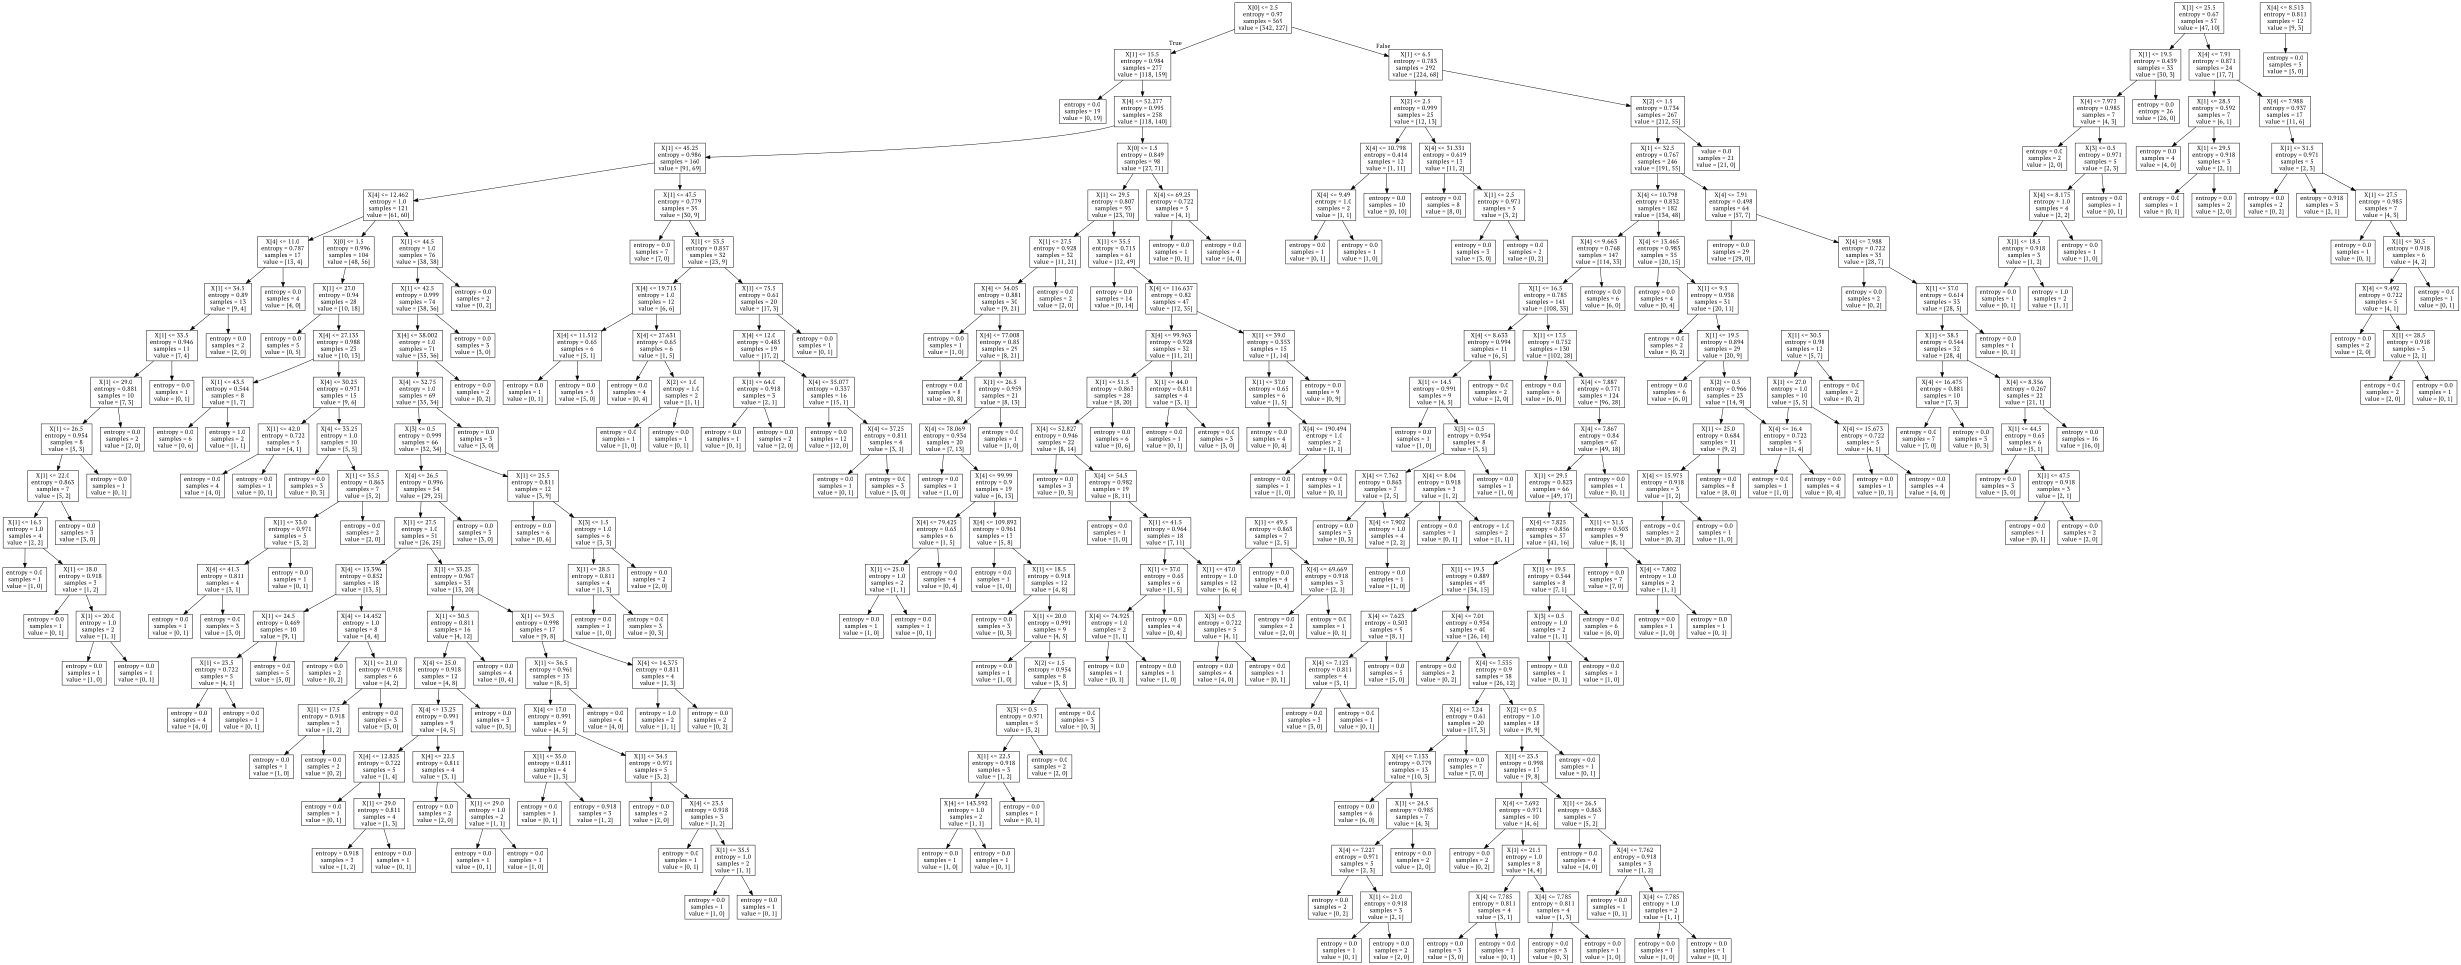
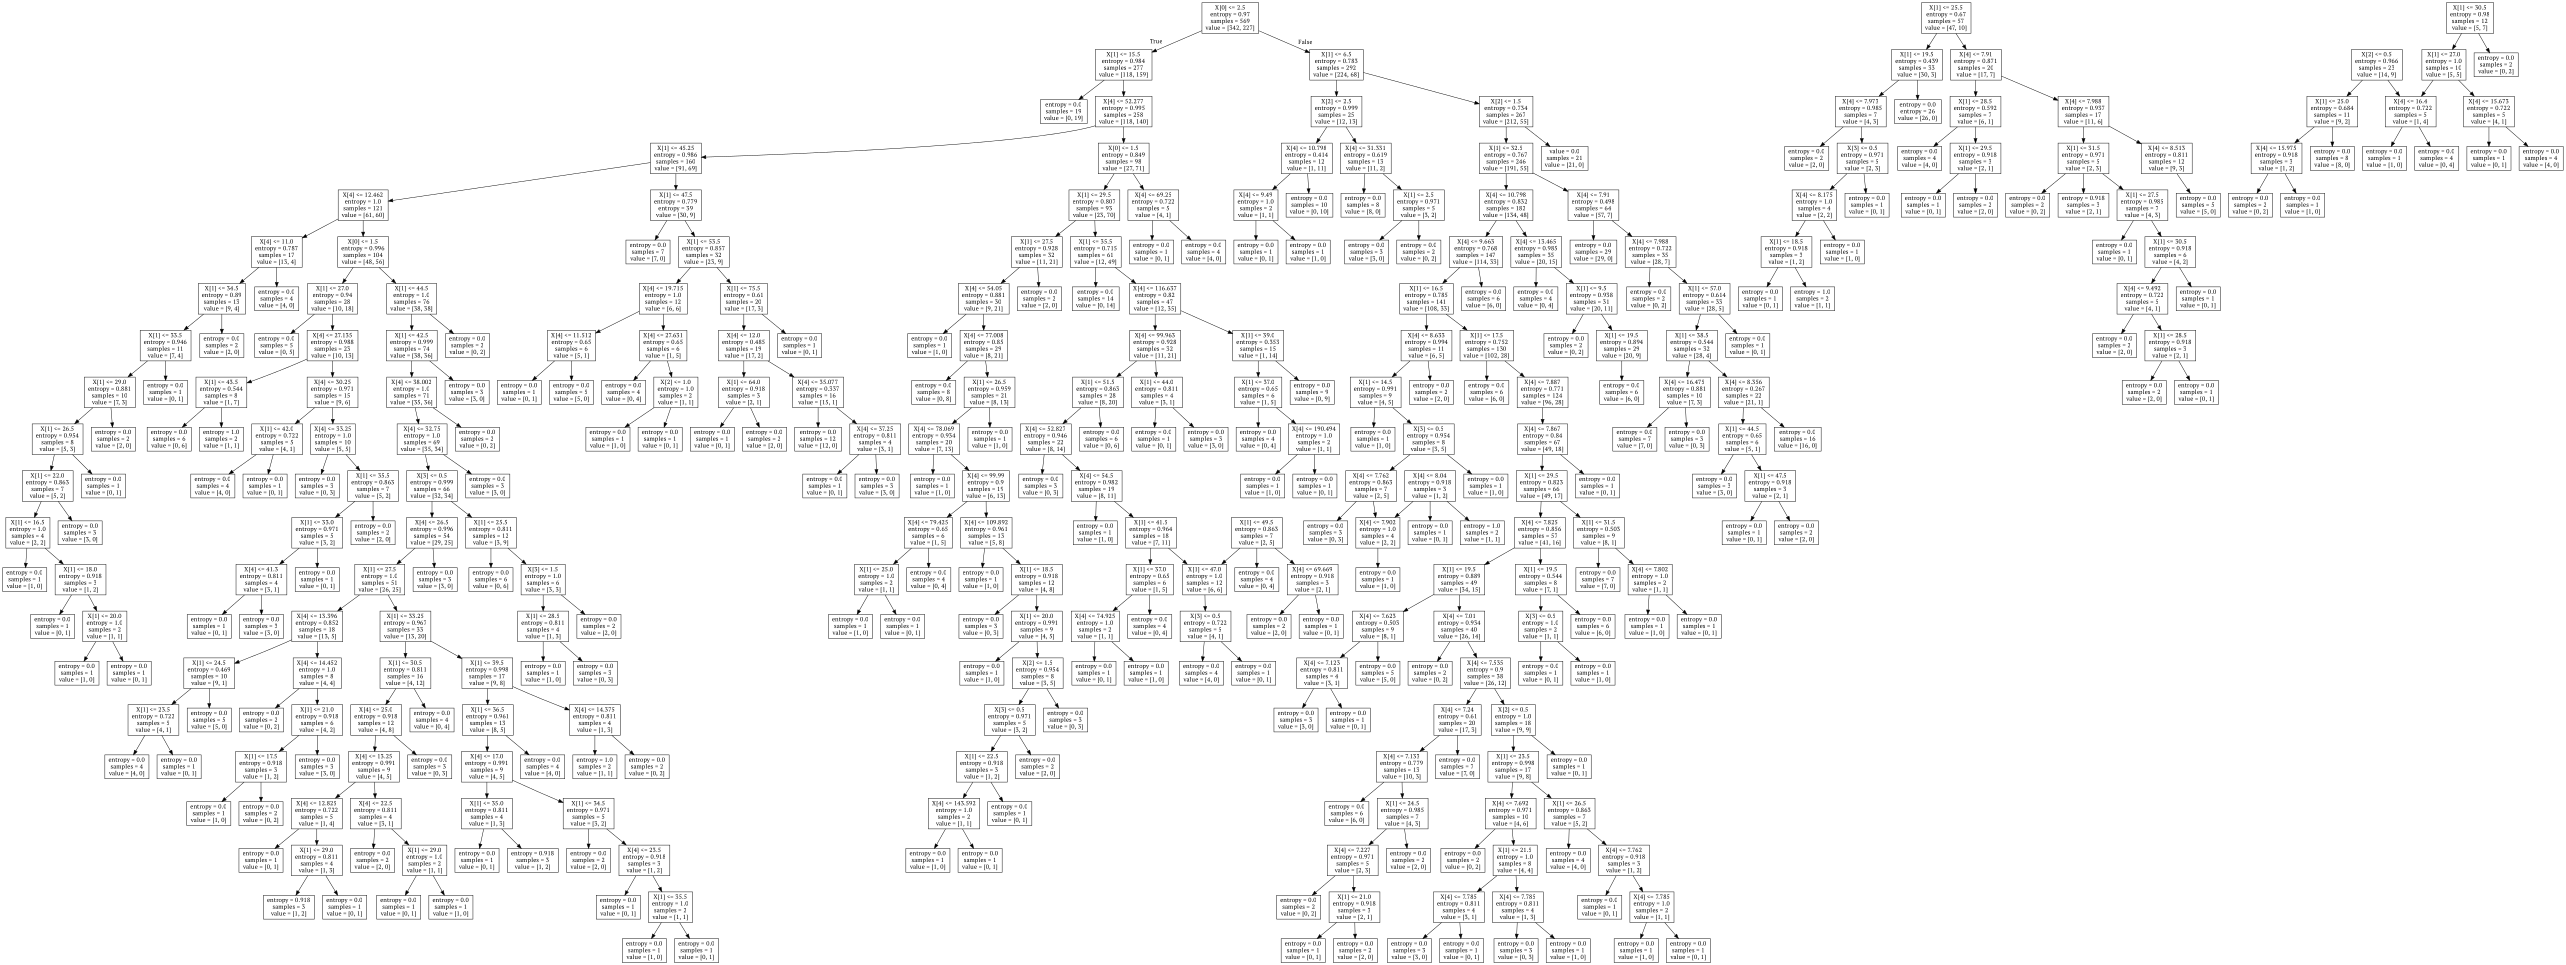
node "X[4] <= 7.91 entropy = 0.871 samples = 24 value = [17, 7]": label "X[4] <= 7.91 entropy = 0.871 samples = 24 value = [17, 7]" -> "X[4] <= 7.91 entropy = 0.871 samples = 20 value = [17, 7]"
edge "X[4] <= 7.988 entropy = 0.937 samples = 17 value = [11, 6]" -> "X[4] <= 8.513 entropy = 0.811 samples = 12 value = [9, 3]": added
node "X[1] <= 47.5 entropy = 0.779 samples = 39 value = [30, 9]": label "X[1] <= 47.5 entropy = 0.779 samples = 39 value = [30, 9]" -> "X[1] <= 47.5 entropy = 0.779 entropy = 39 value = [30, 9]"
edge "X[4] <= 12.462 entropy = 1.0 samples = 121 value = [61, 60]" -> "X[1] <= 44.5 entropy = 1.0 samples = 76 value = [38, 38]": now "X[0] <= 1.5 entropy = 0.996 samples = 104 value = [48, 56]" -> "X[1] <= 44.5 entropy = 1.0 samples = 76 value = [38, 38]"
edge "X[1] <= 19.5 entropy = 0.894 samples = 29 value = [20, 9]" -> "X[2] <= 0.5 entropy = 0.966 samples = 23 value = [14, 9]": removed
